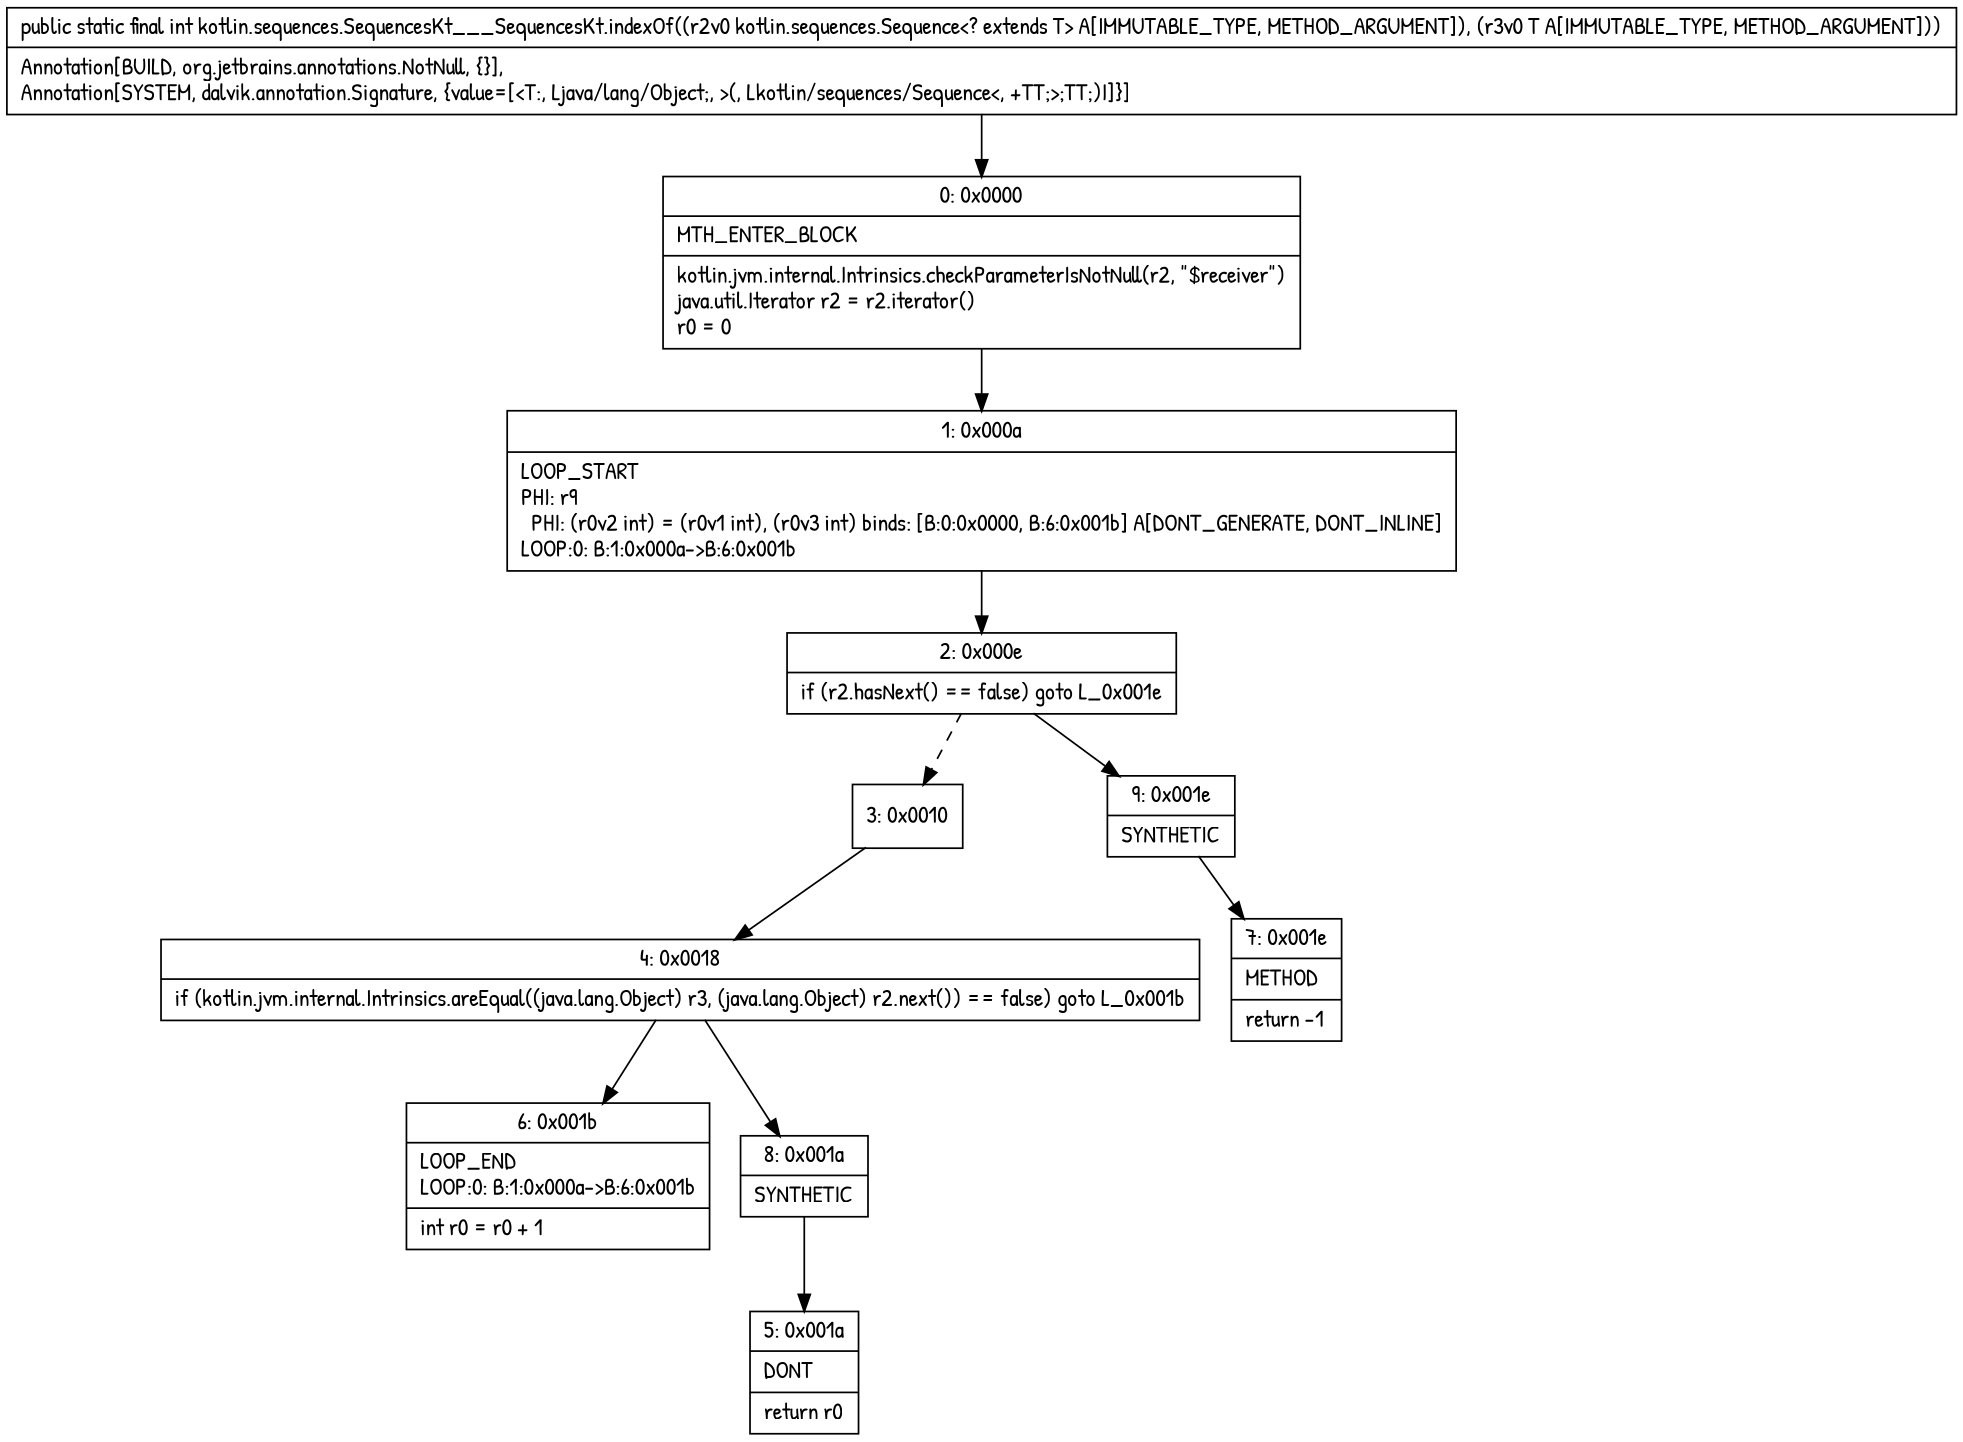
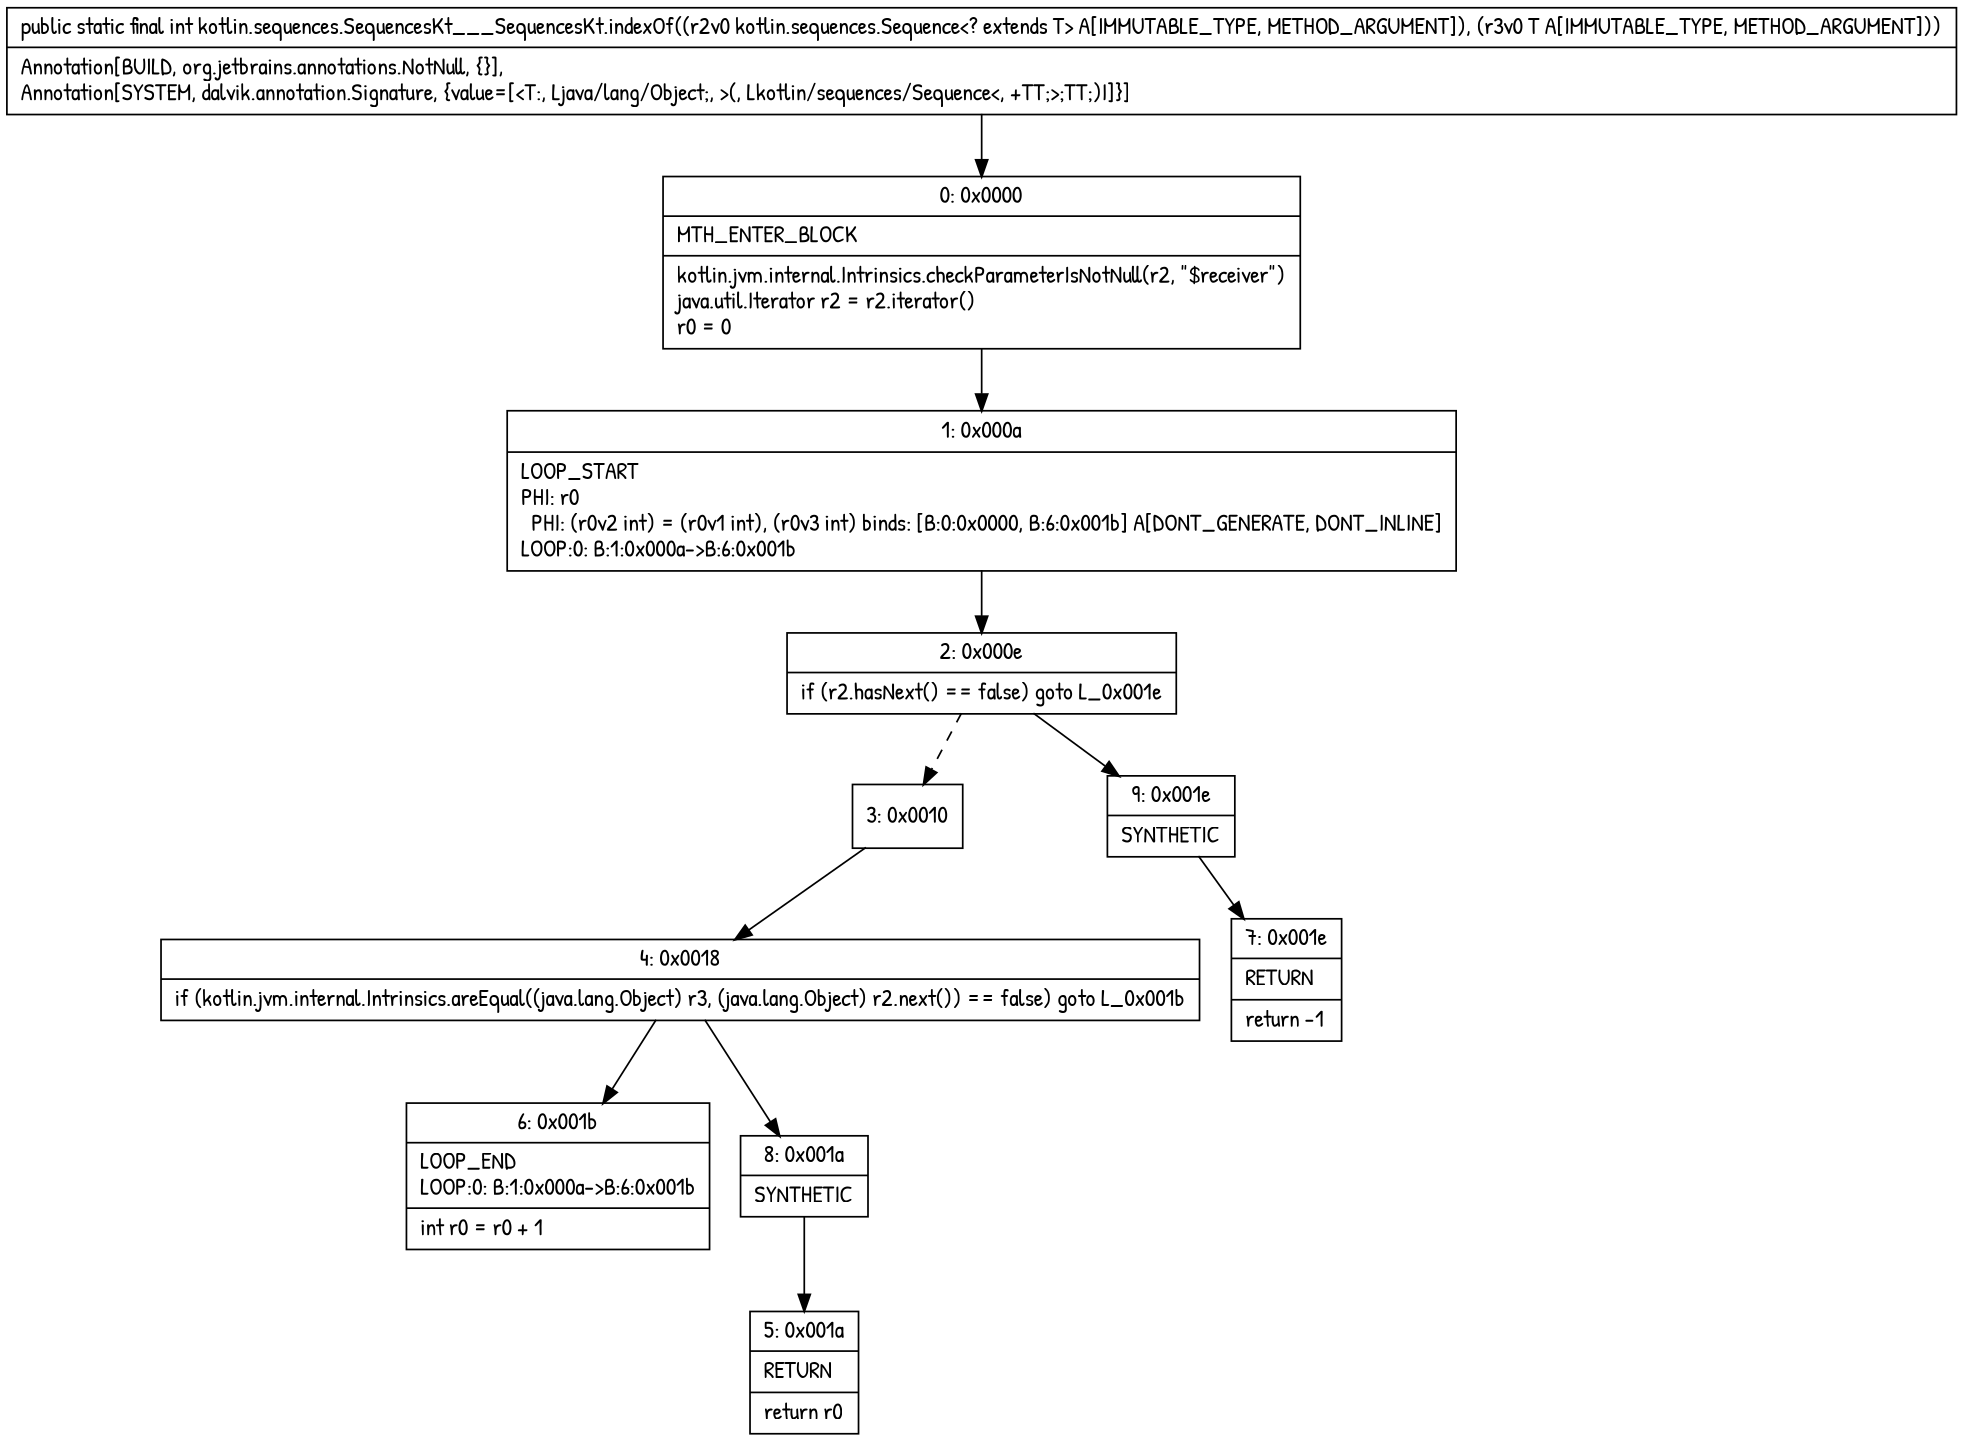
node "1: 0x000a": text "PHI: r9" -> "PHI: r0"
node "7: 0x001e": text "METHOD" -> "RETURN"
node "5: 0x001a": text "DONT" -> "RETURN"
